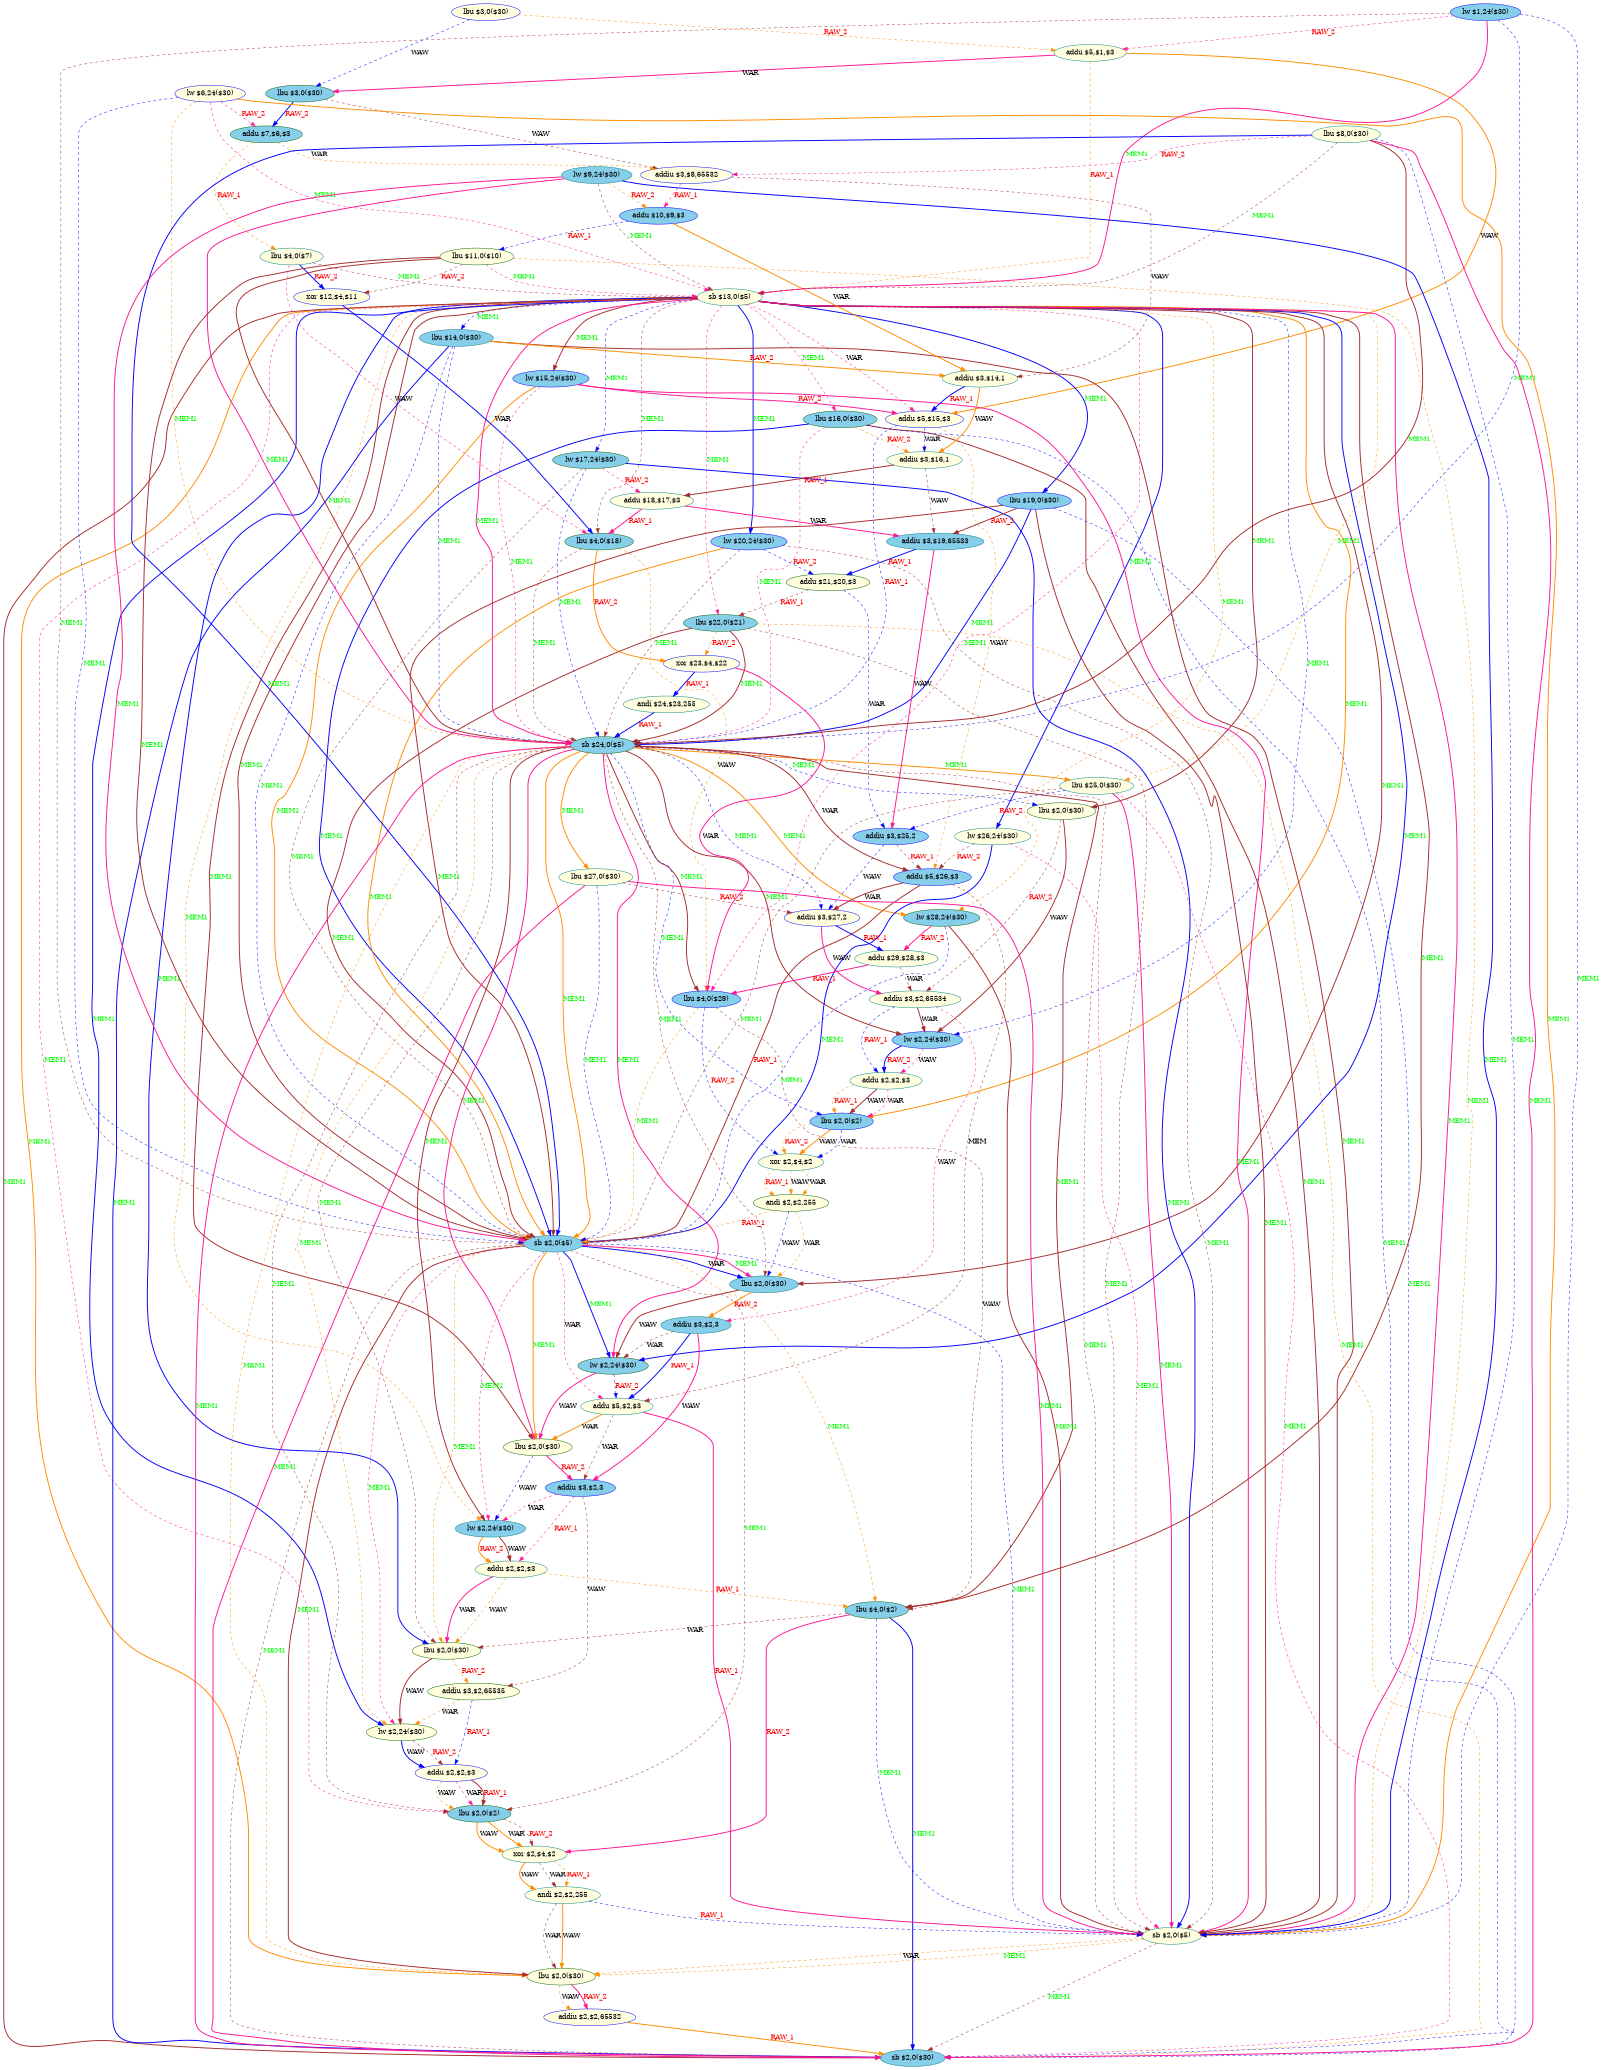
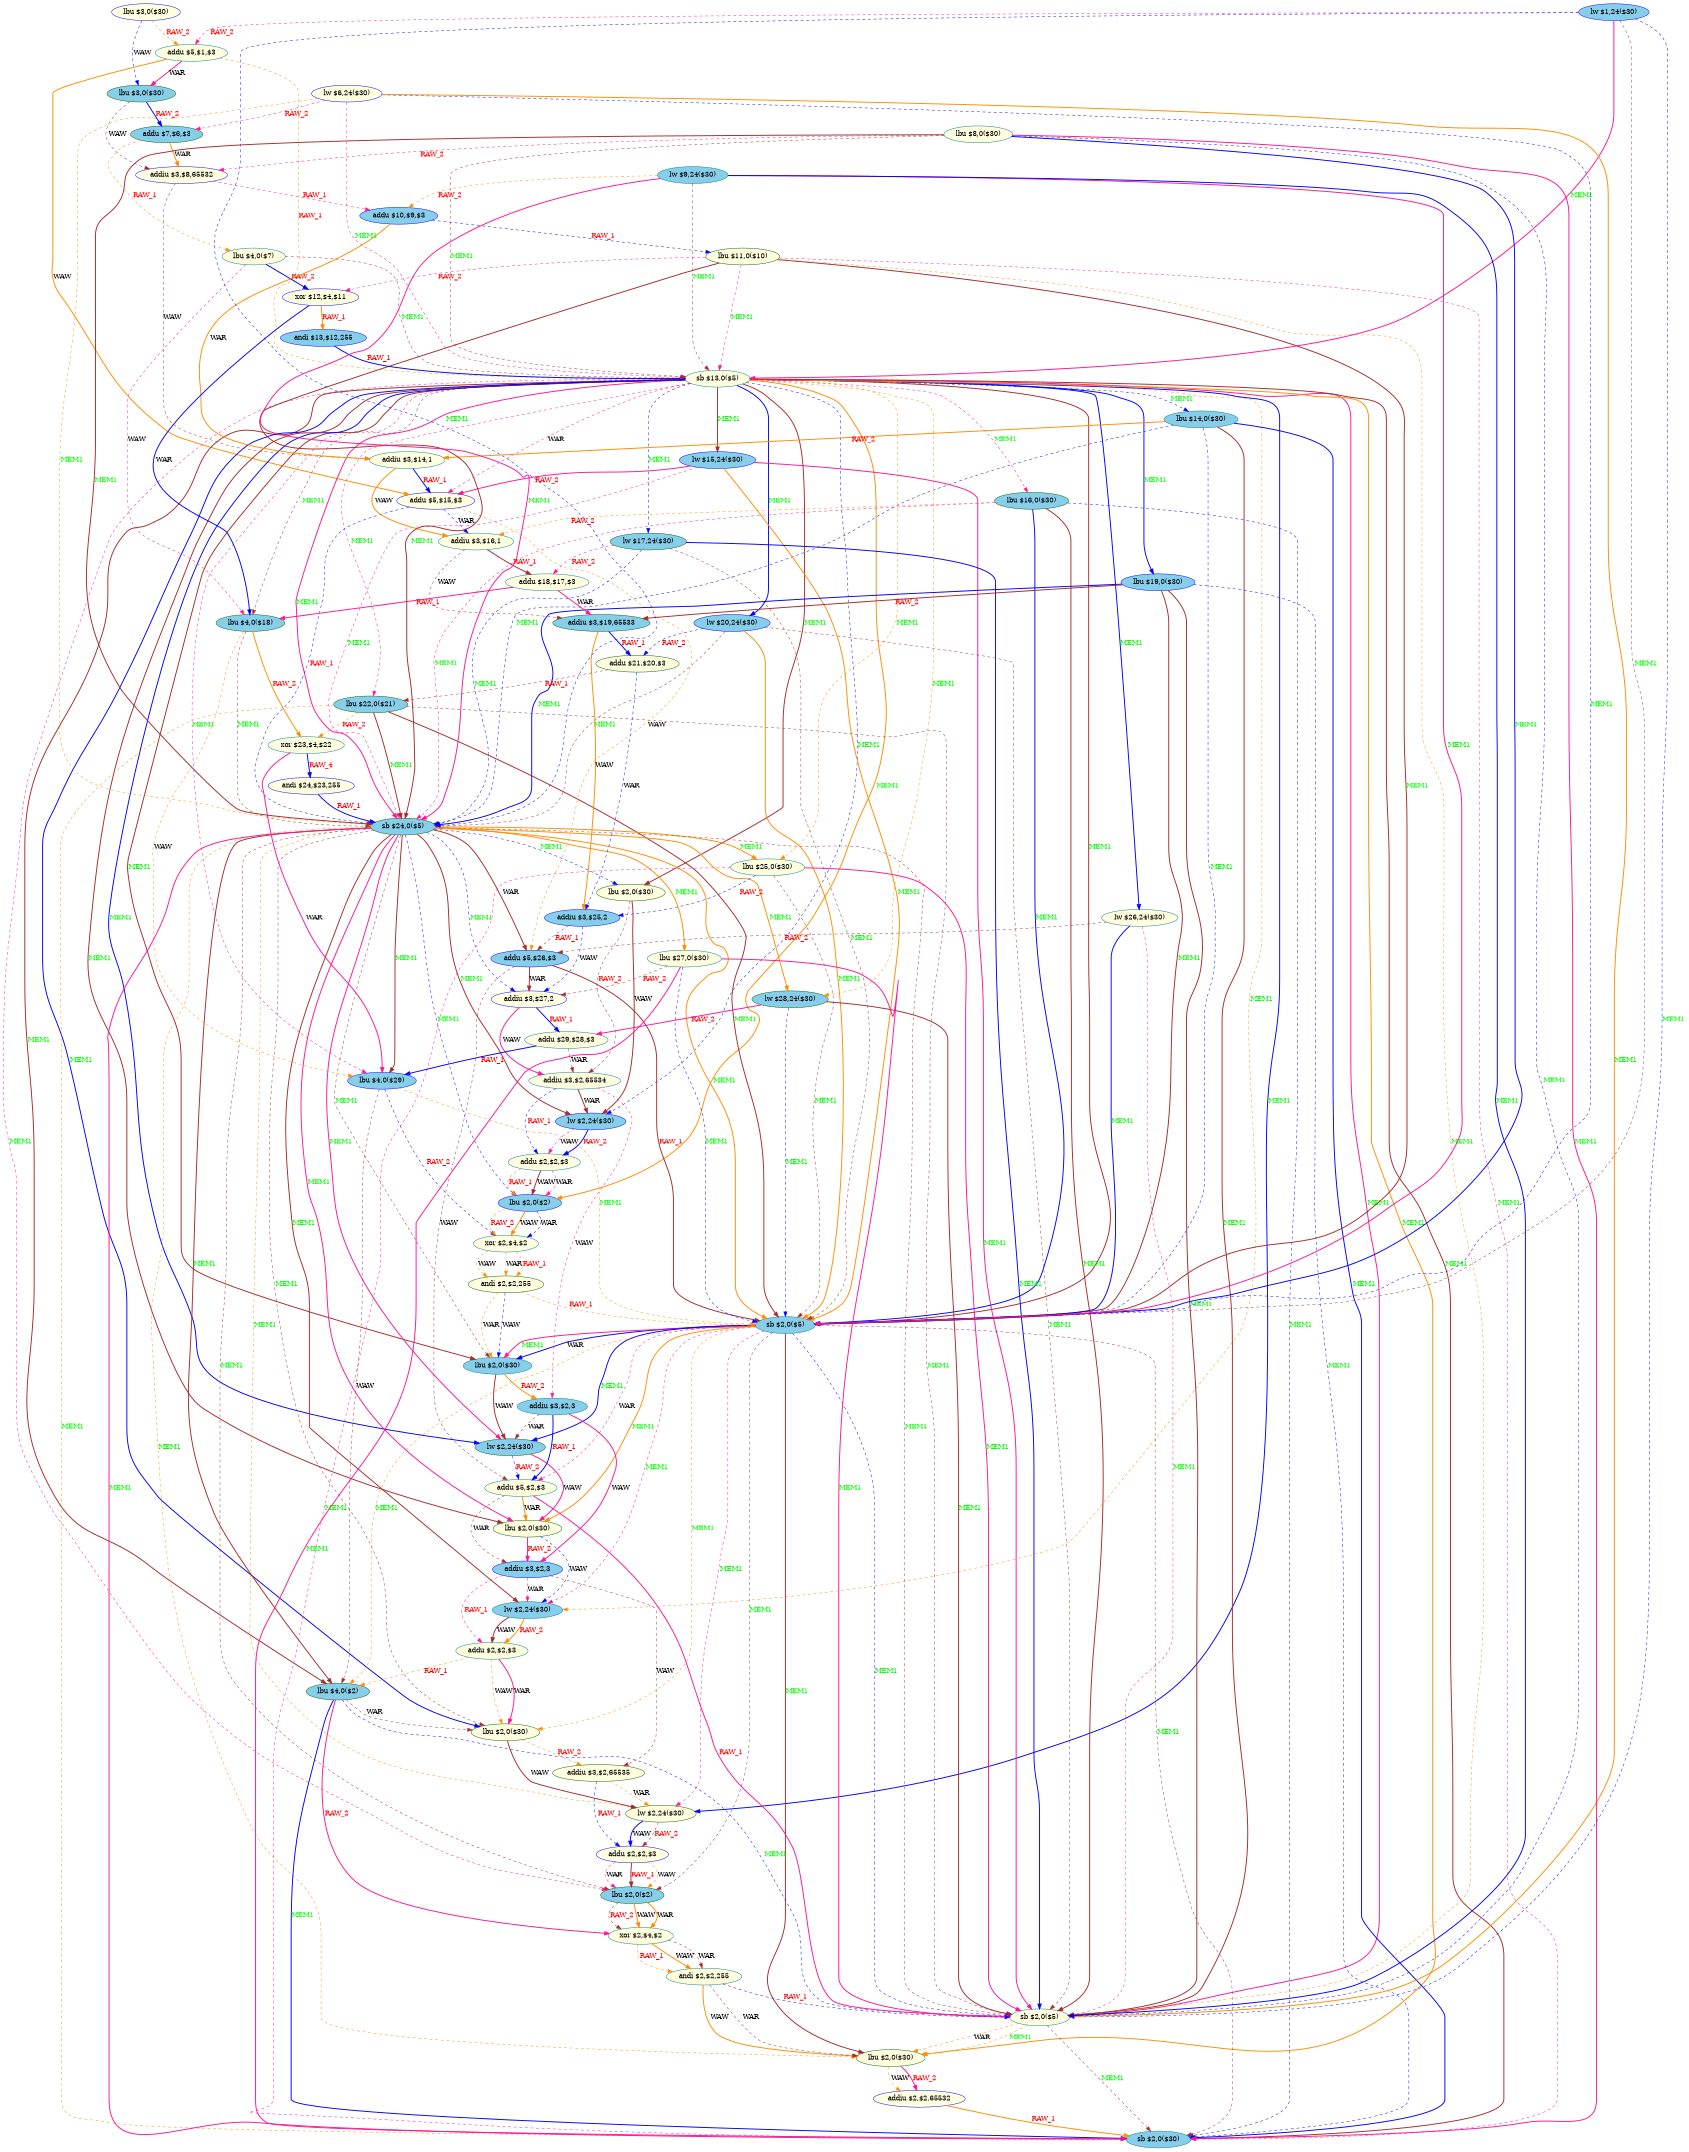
edge "addu $7,$6,$3" -> "addiu $3,$8,65532": style dashed -> bold
edge "lbu $11,0($10)" -> "xor $12,$4,$11": color brown -> deeppink
node "andi $13,$12,255": added
node "addiu $3,$19,65533": color teal -> darkgreen
node "xor $23,$4,$22": color blue -> teal
edge "xor $23,$4,$22" -> "andi $24,$23,255": label "RAW_1" -> "RAW_4"
edge "addiu $3,$19,65533" -> "addiu $3,$25,2": color deeppink -> darkorange
node "andi $24,$23,255": color teal -> blue
edge "addu $29,$28,$3" -> "lbu $4,0($29)": color deeppink -> blue
edge "lbu $11,0($10)" -> "sb $2,0($30)": added, label "MEM1"
edge "addu $5,$26,$3" -> "addu $5,$2,$3": label "MEM" -> "WAW"
